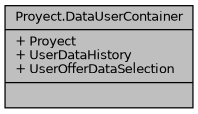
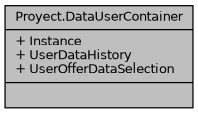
node "Proyect.DataUserContainer": text "+ Proyect" -> "+ Instance"
